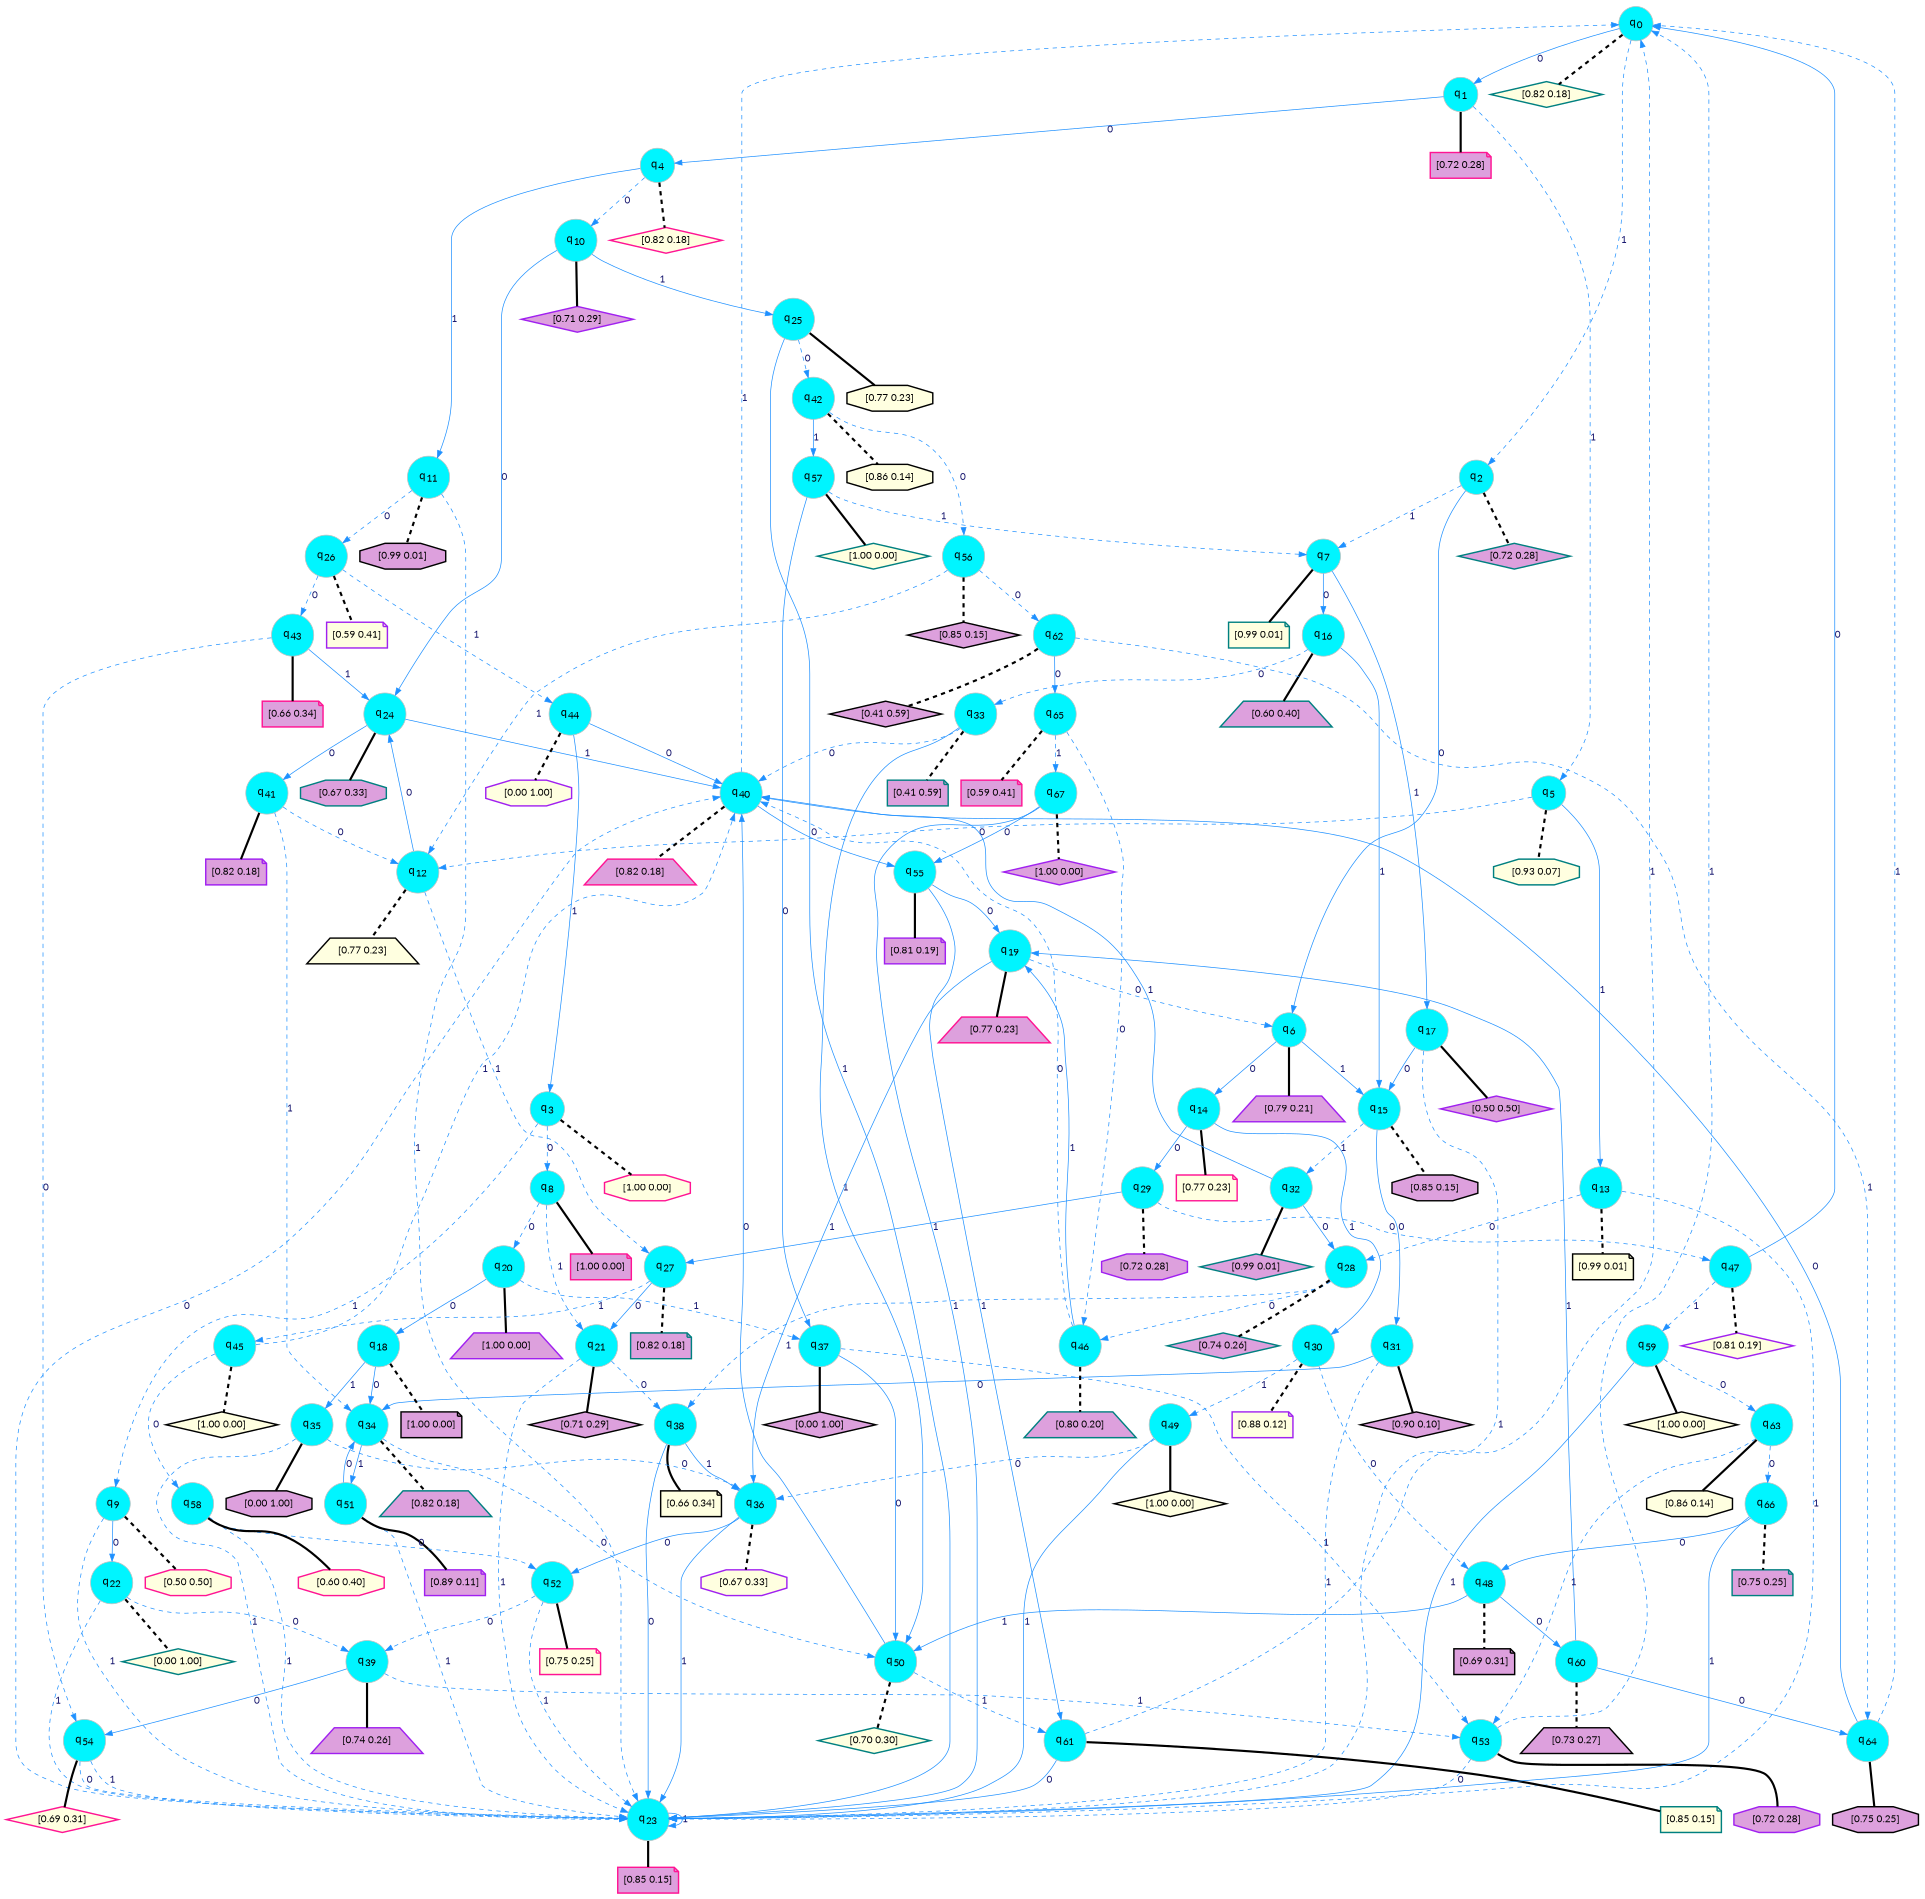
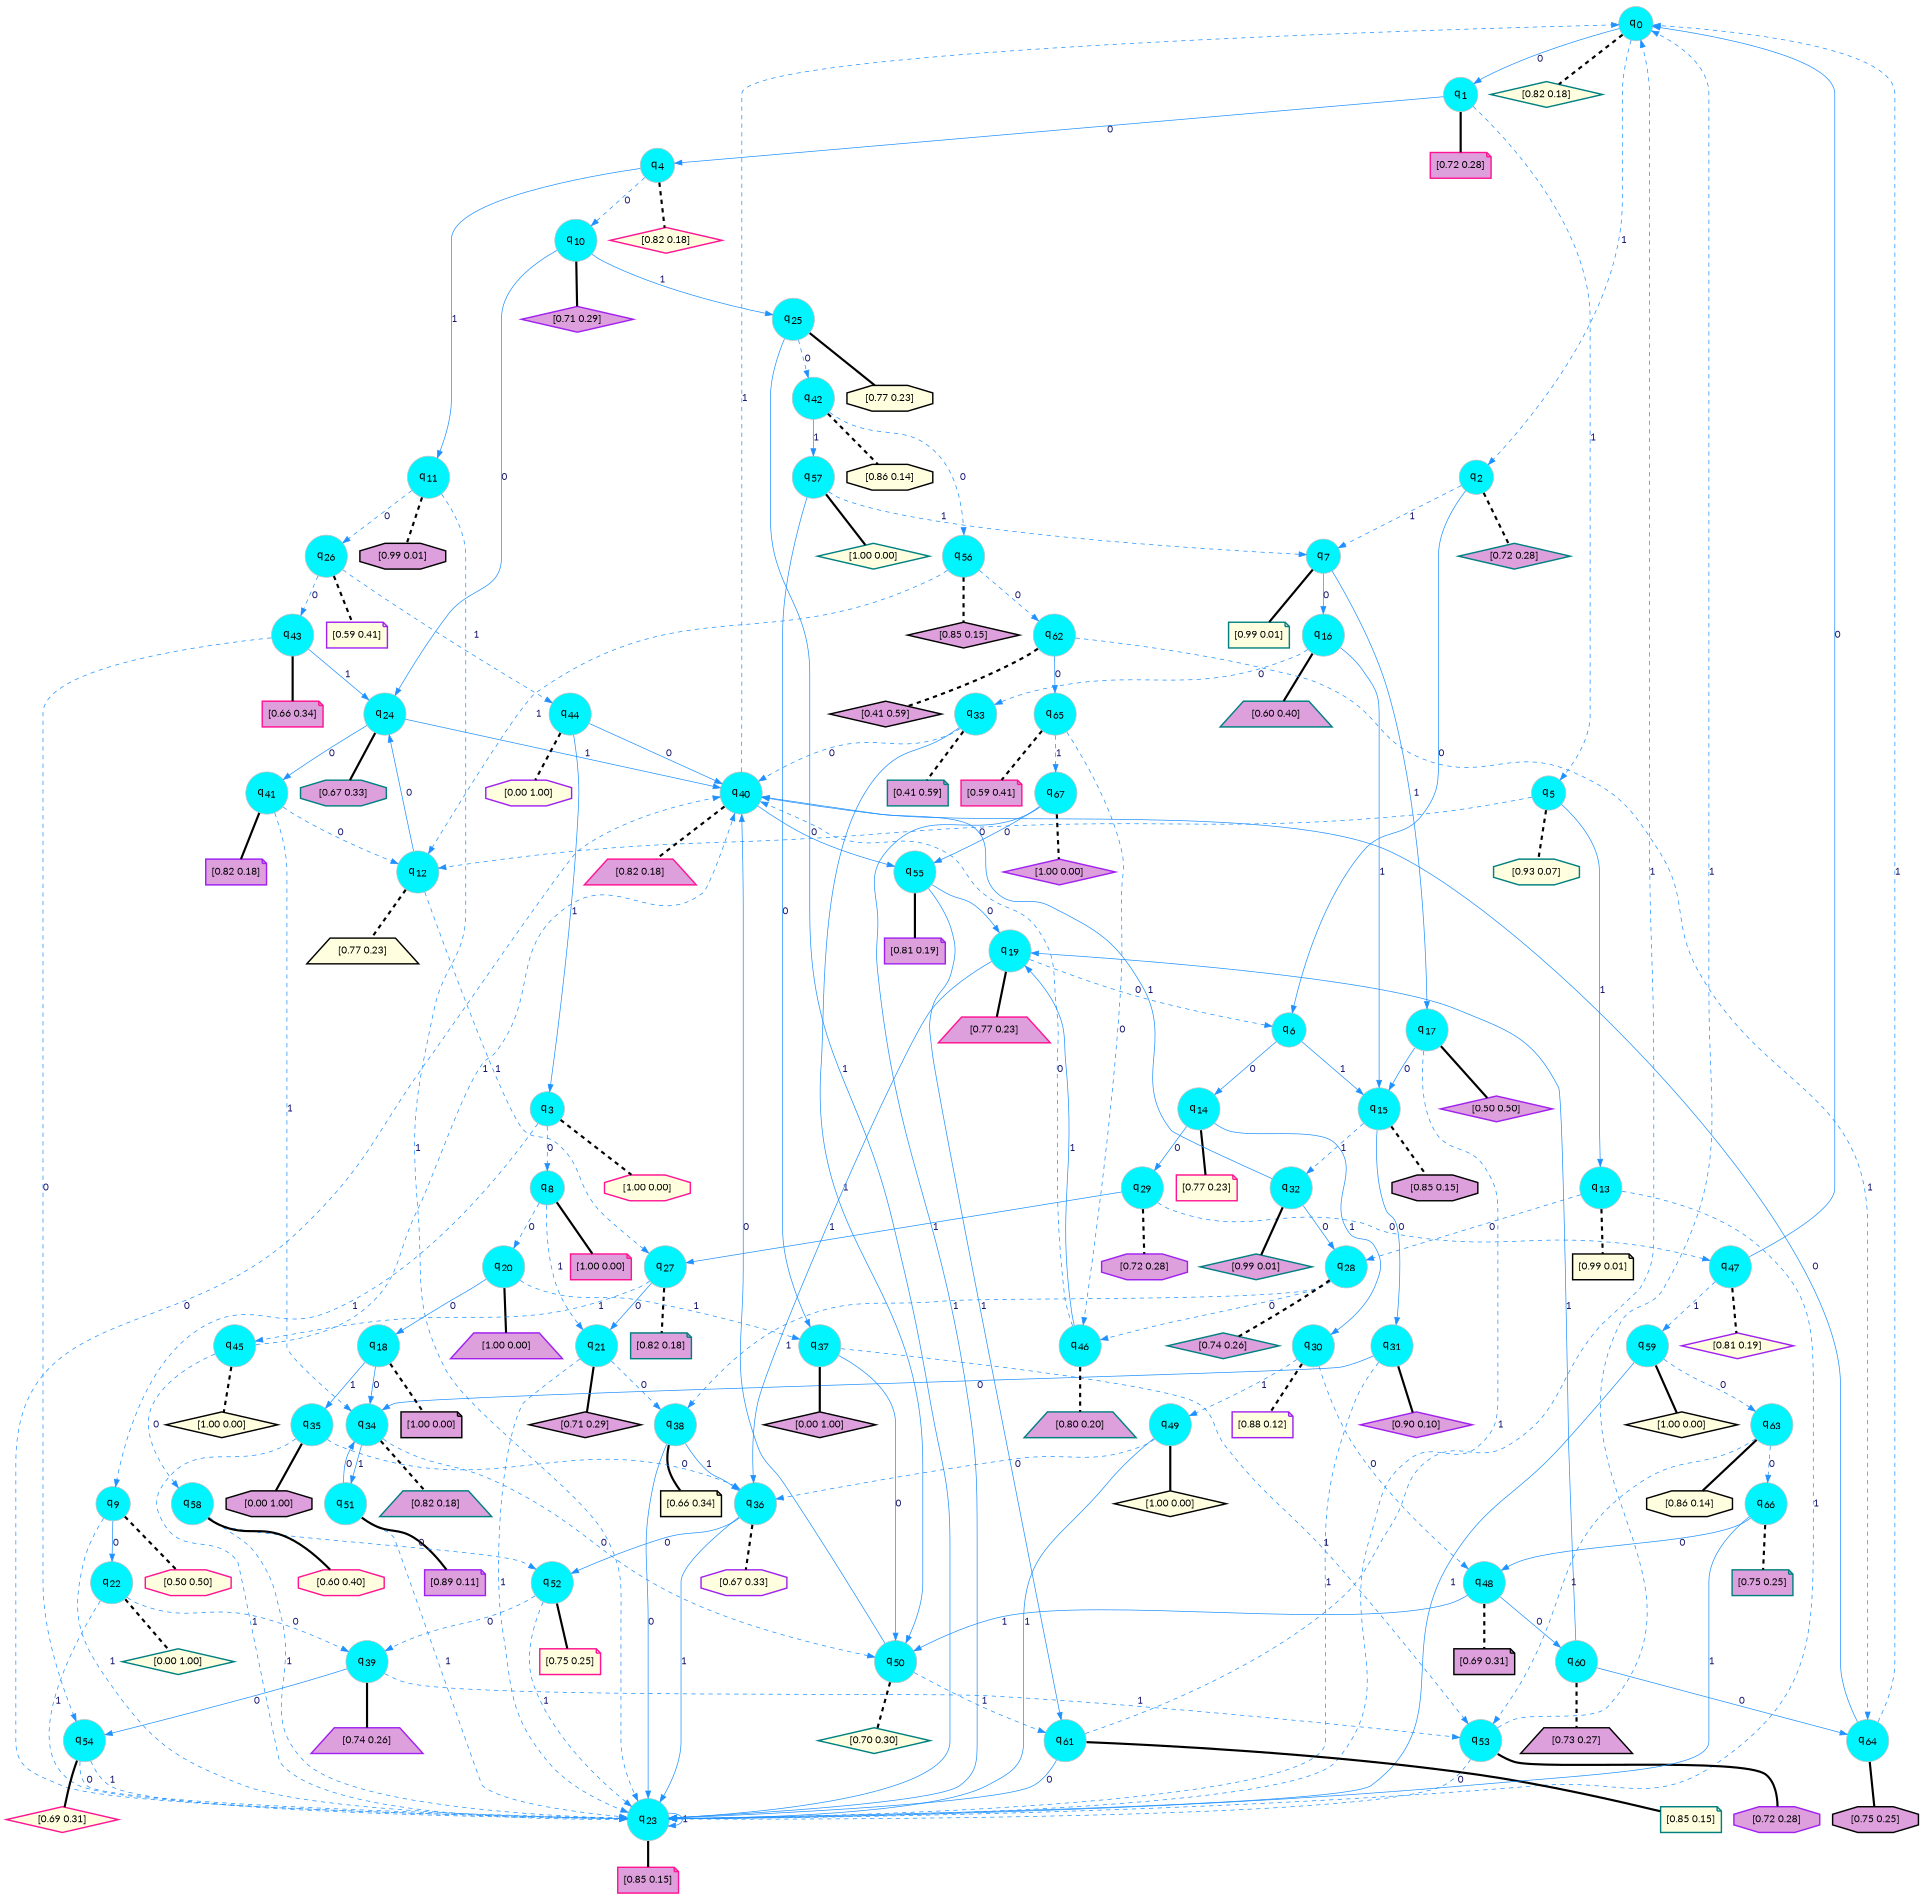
node "[0.79 0.21]": removed
node "[0.90 0.10]": color black -> purple
